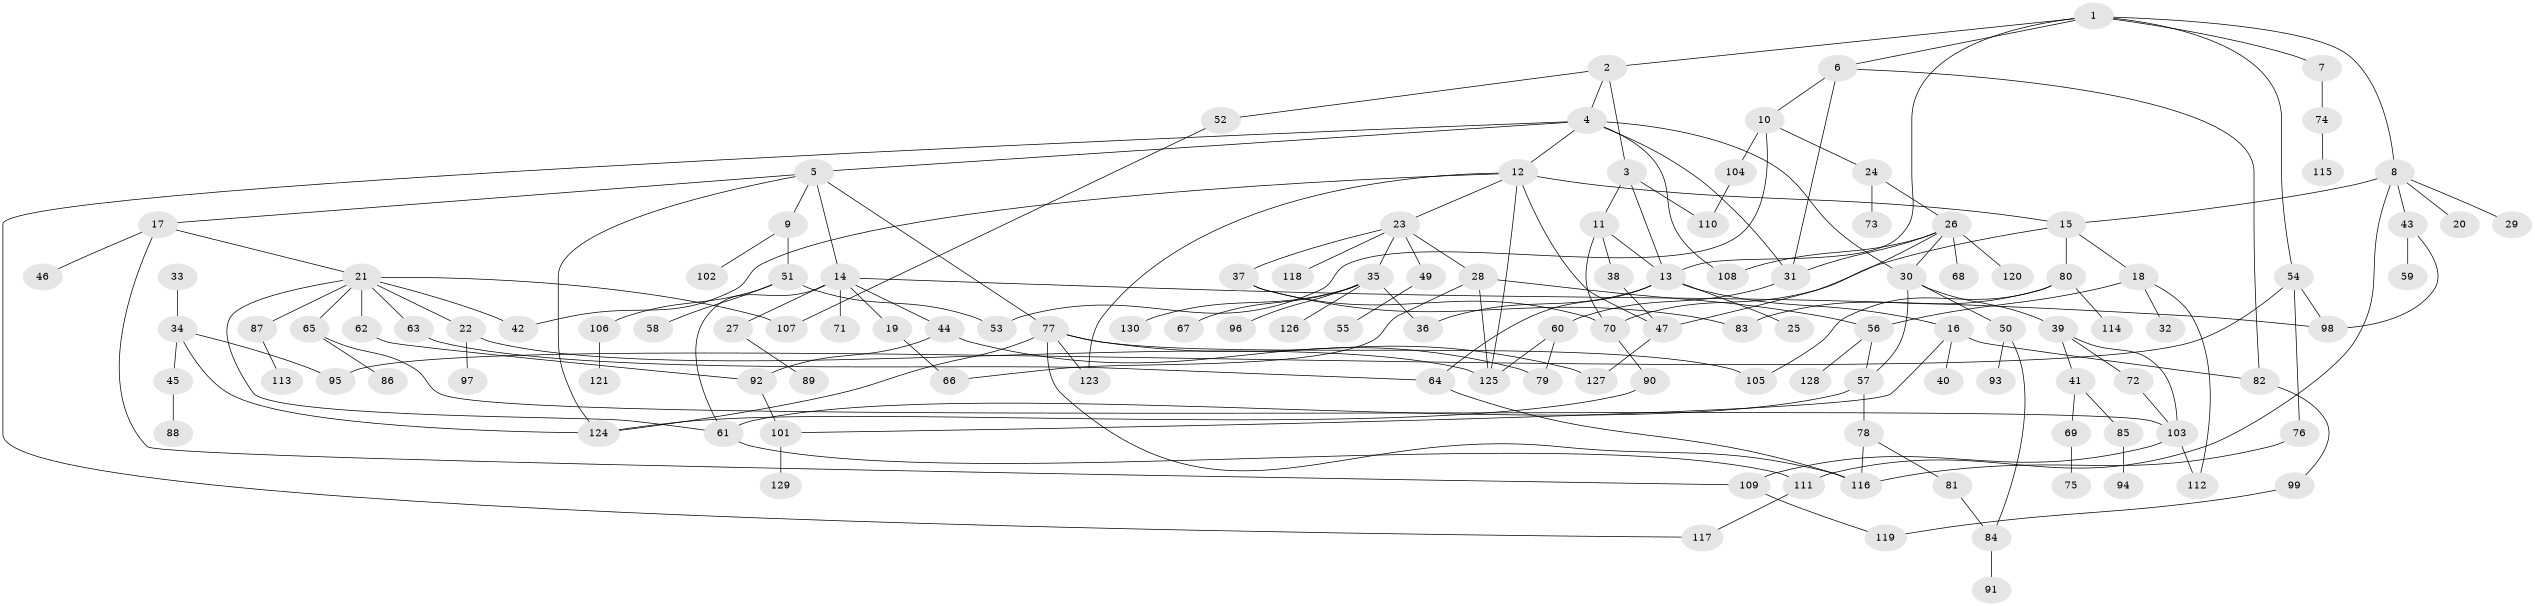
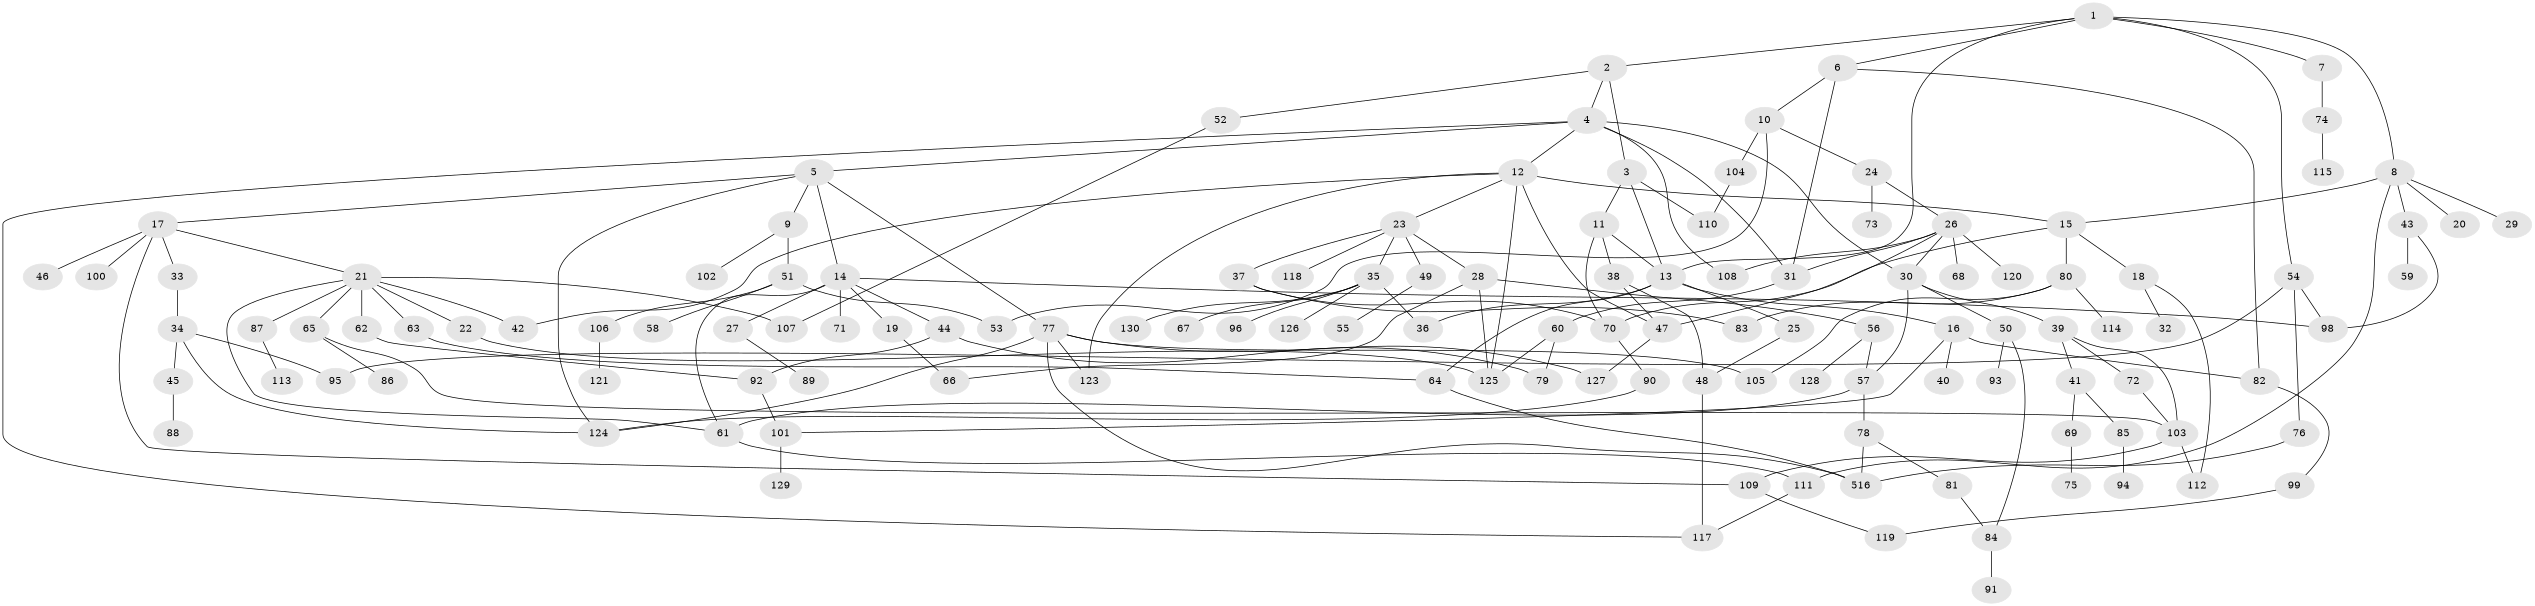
edge "17" -- "33": added
node "100": added
edge "18" -- "56": removed
node "97": removed
node "48": added
node "116": label "116" -> "516"
